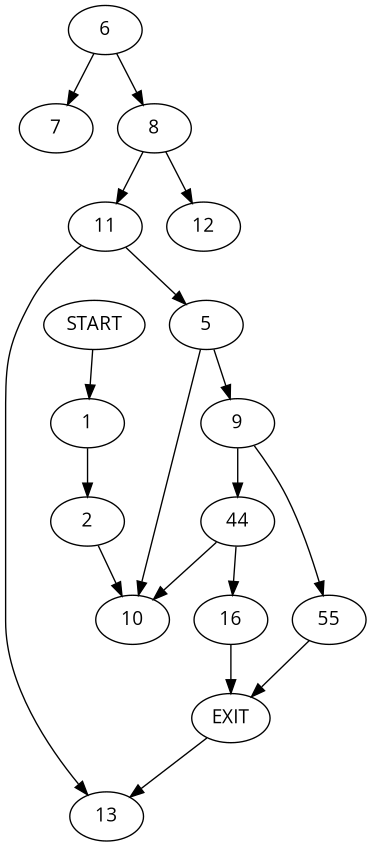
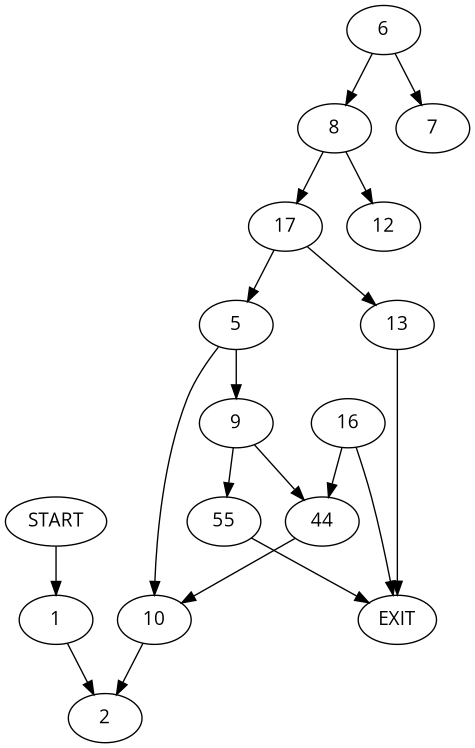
node "11": label "11" -> "17"
edge "2" -> "10": reversed
edge "44" -> "16": reversed
edge "EXIT" -> "13": reversed
